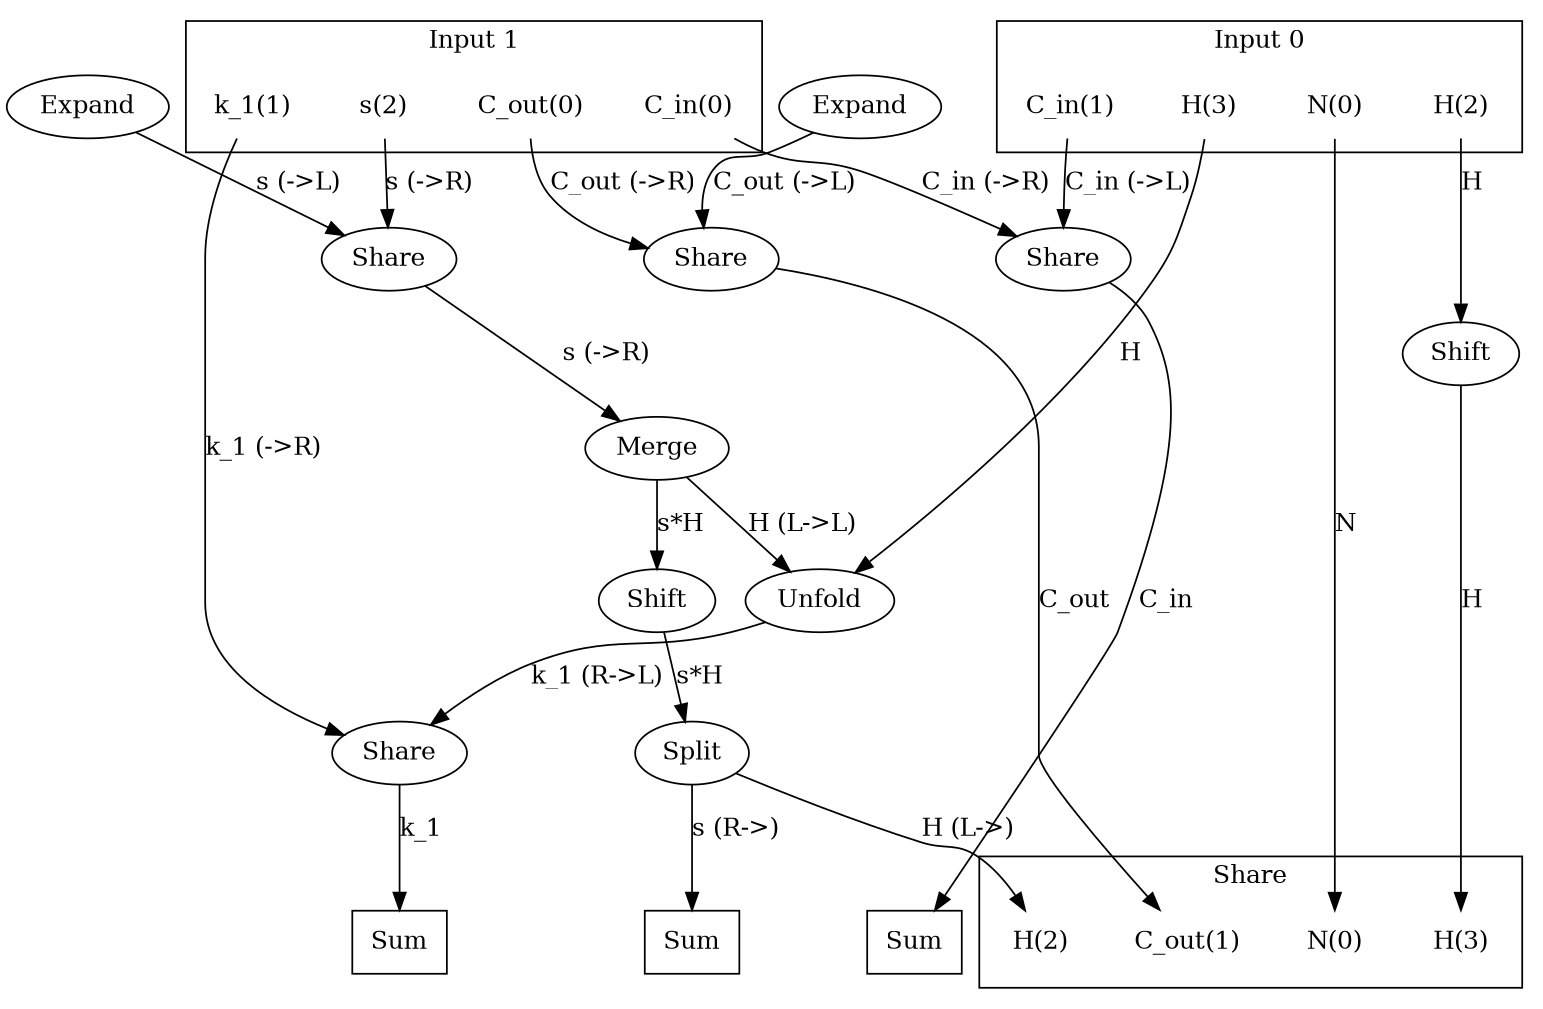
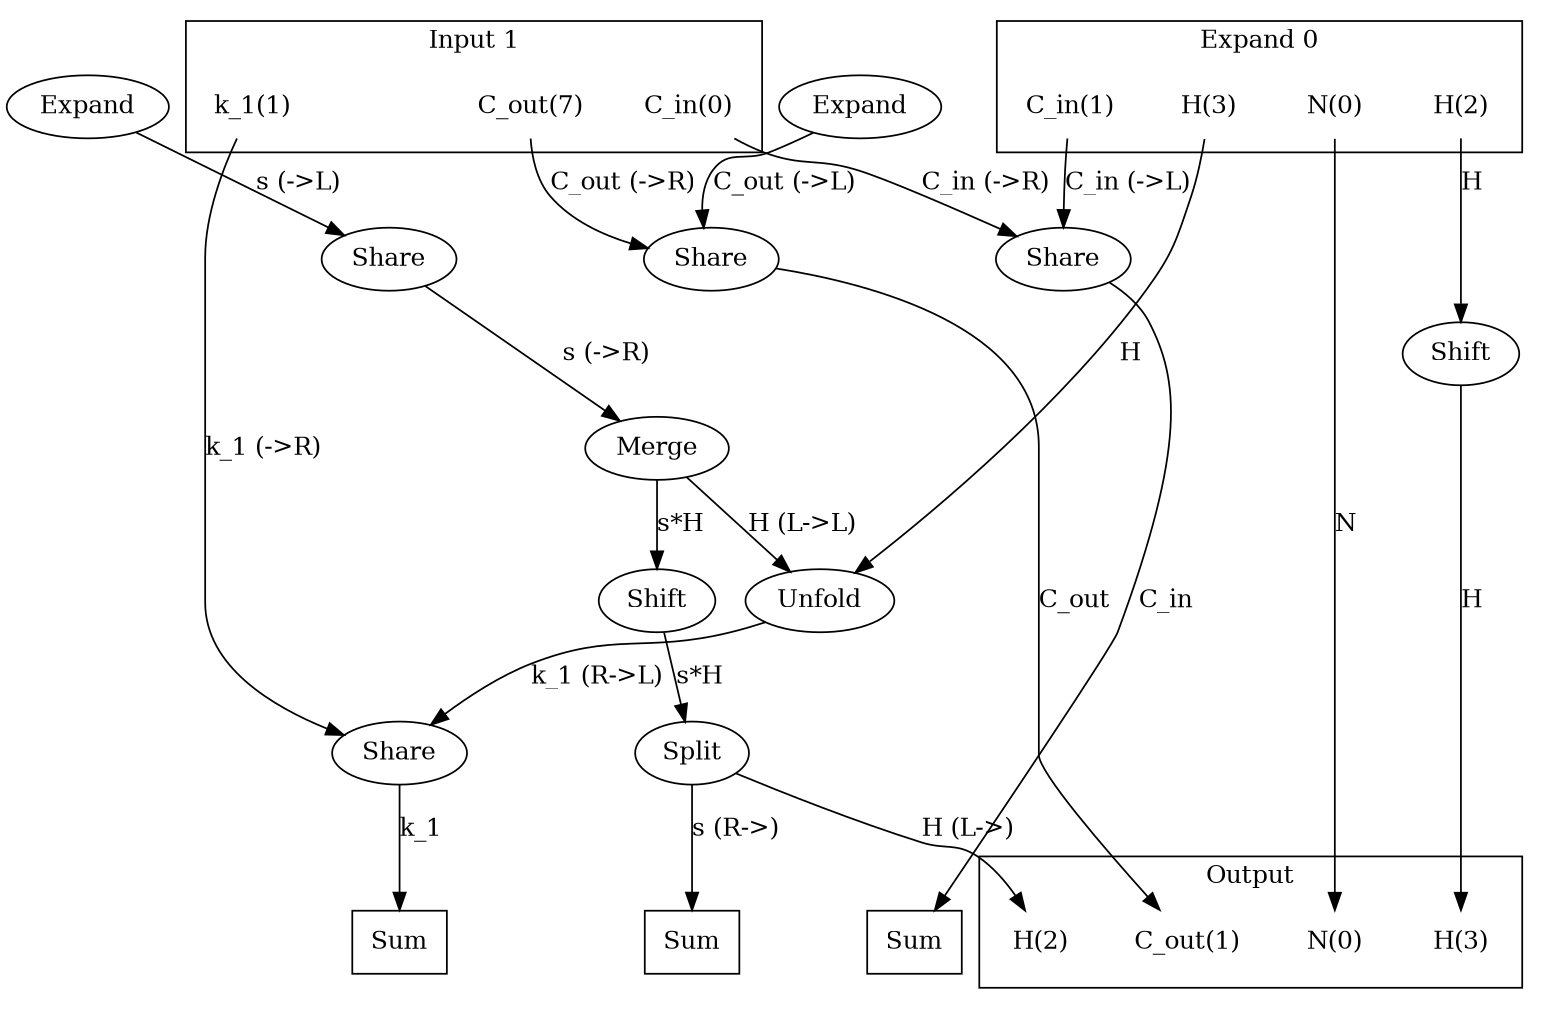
cluster "Input 0": label "Input 0" -> "Expand 0"
node "s(2)": removed
node "C_out(0)": label "C_out(0)" -> "C_out(7)"
cluster "Share": label "Share" -> "Output"
